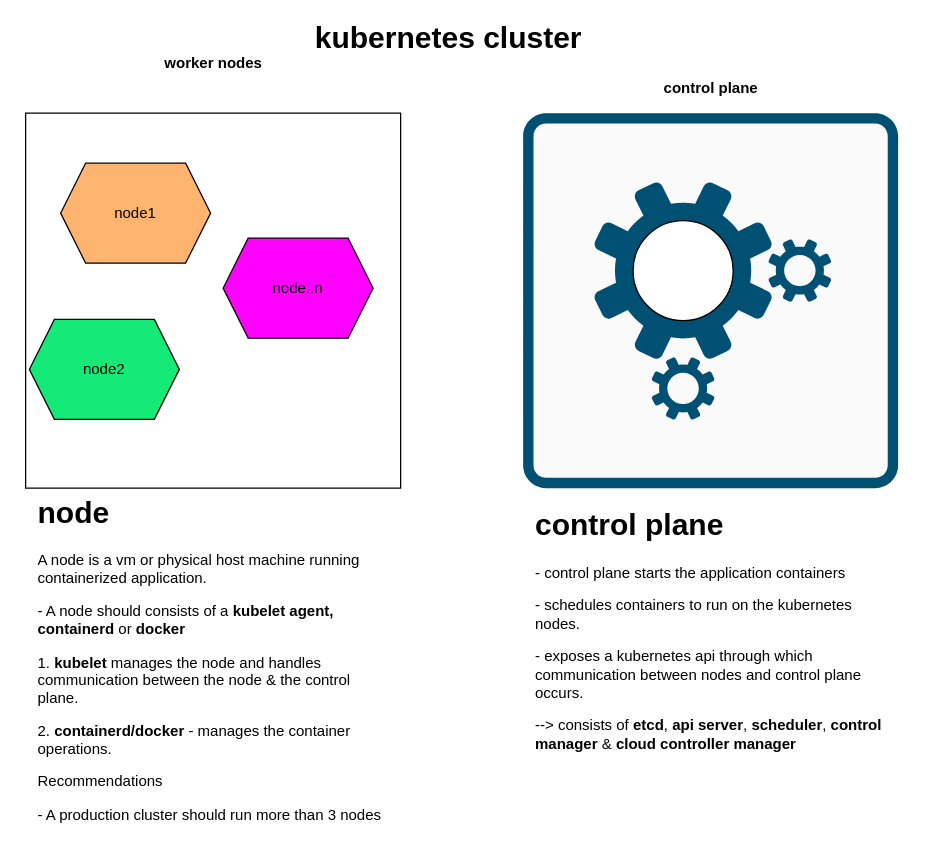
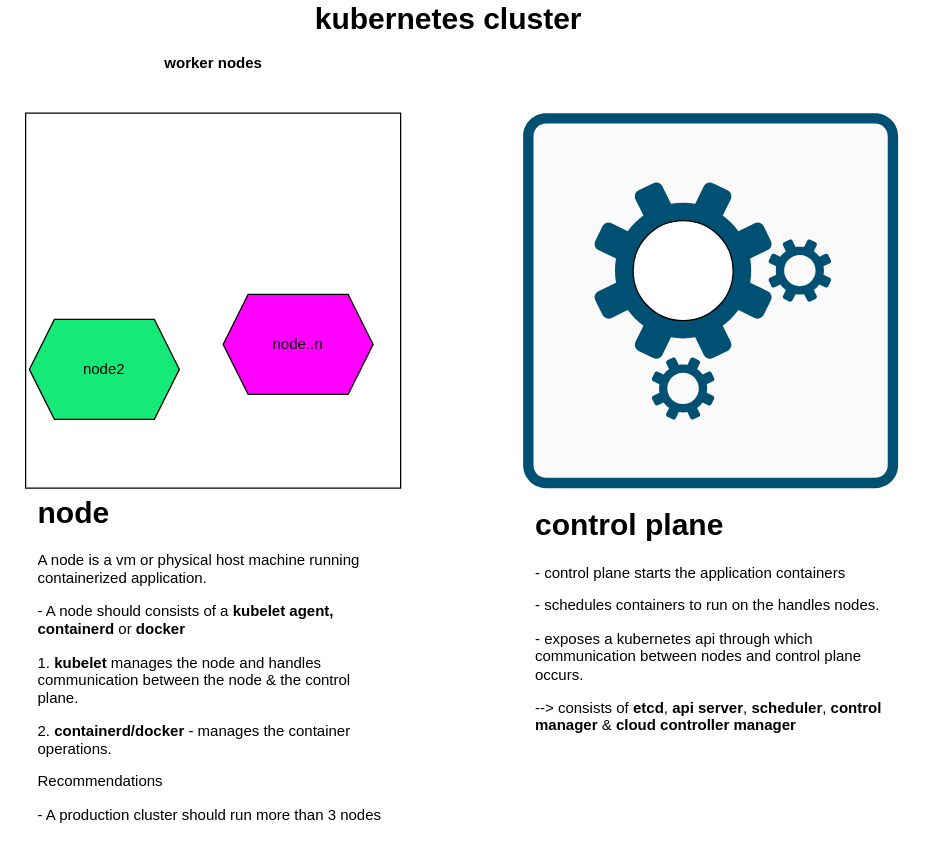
node "kubernetes cluster": moved (448, 38) -> (448, 19)
node "control plane": removed
node "node1": removed
node "node..n": moved (298, 288) -> (298, 344)
node "control plane- control plane starts the application containers - schedules containers to run on the kubernetes nodes. - exposes a kubernetes api through which communication between nodes and control plane occurs. --> consists of etcd, api server, scheduler, control manager & cloud controller manager": label "control plane- control plane starts the application containers - schedules containers to run on the kubernetes nodes. - exposes a kubernetes api through which communication between nodes and control plane occurs. --> consists of etcd, api server, scheduler, control manager & cloud controller manager" -> "control plane- control plane starts the application containers - schedules containers to run on the handles nodes. - exposes a kubernetes api through which communication between nodes and control plane occurs. --> consists of etcd, api server, scheduler, control manager & cloud controller manager"
